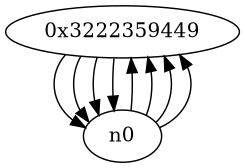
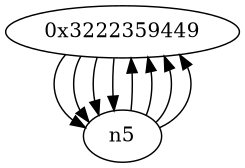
node "n0": label "n0" -> "n5"
